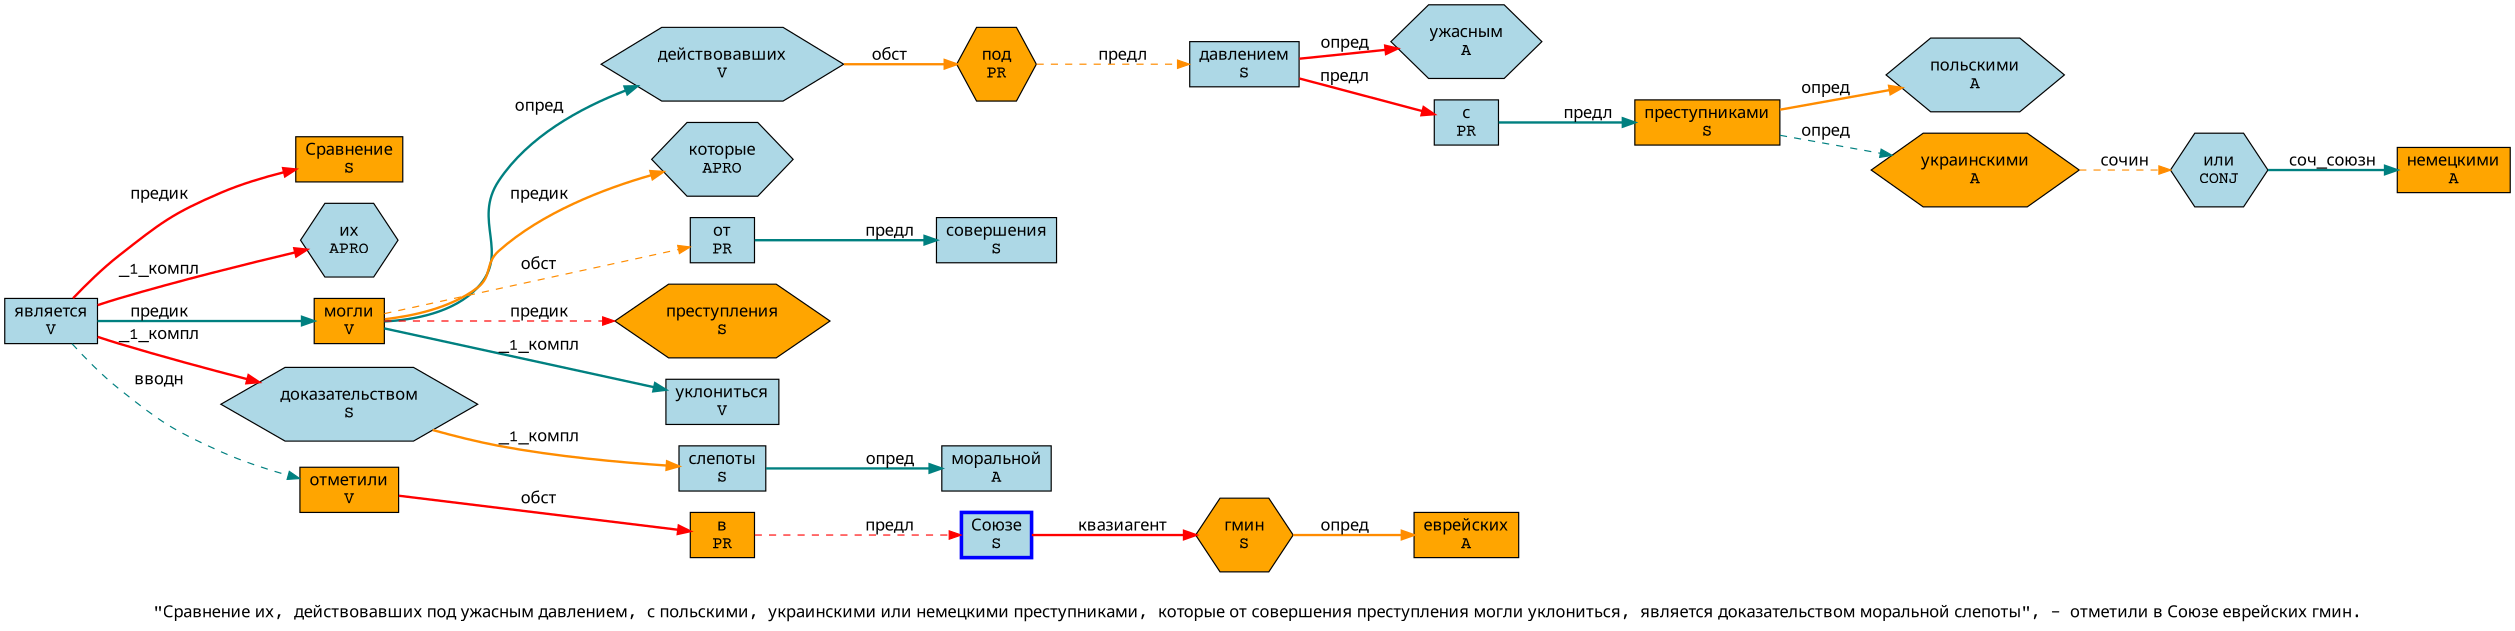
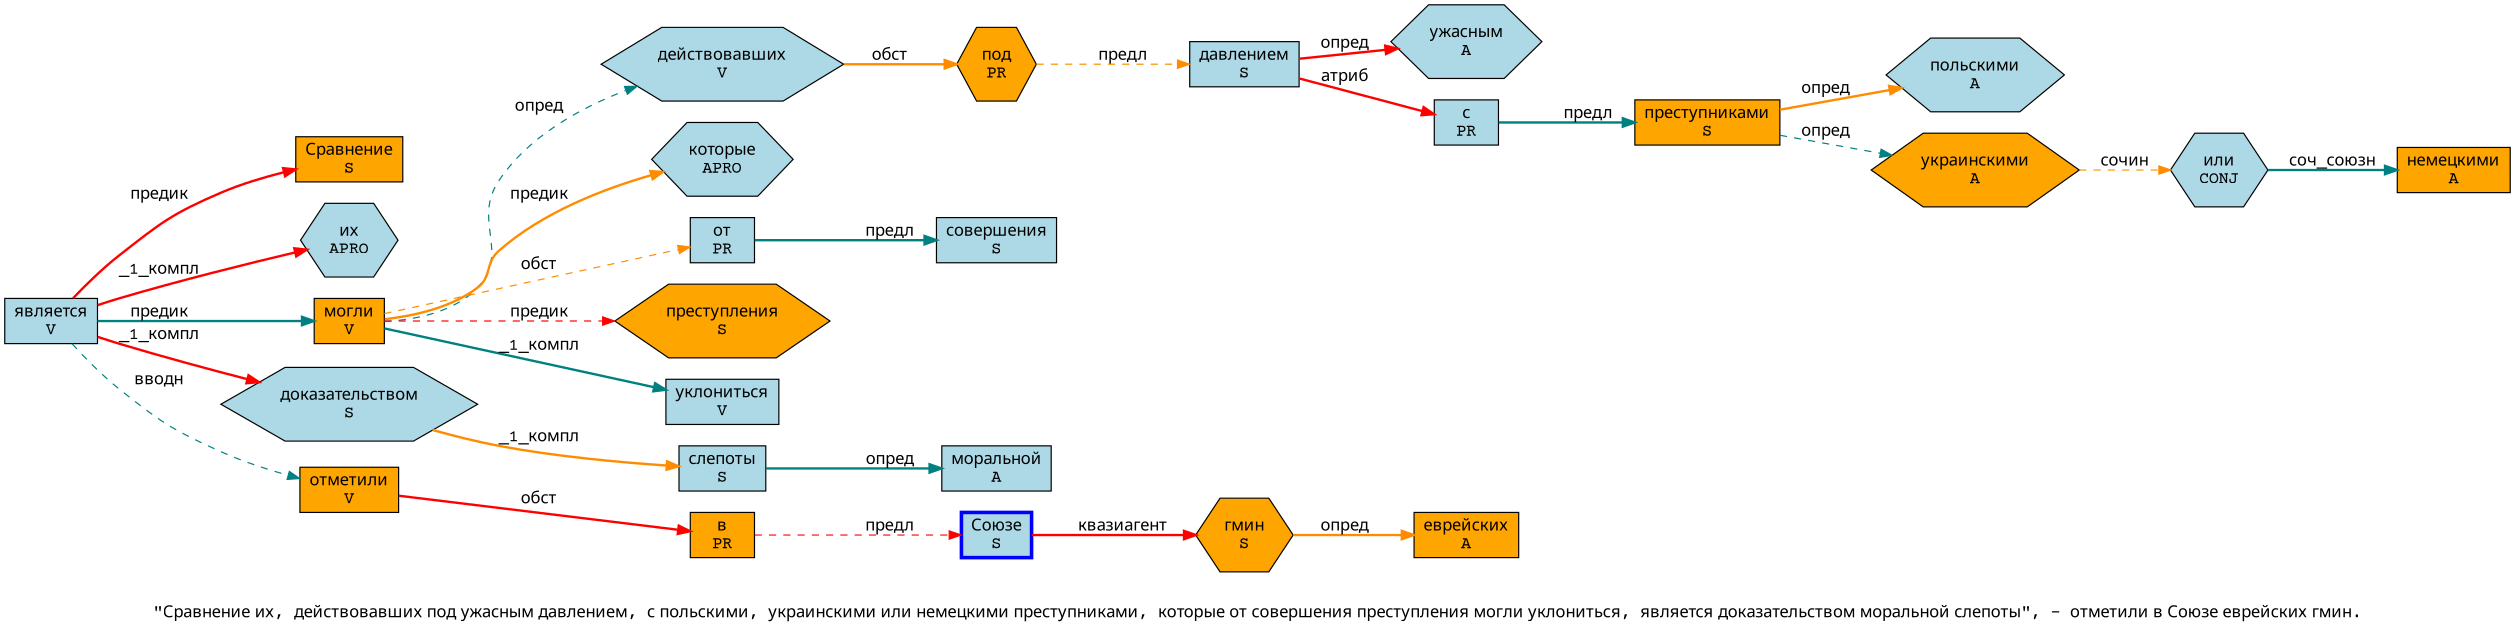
edge "давлением S" -> "с PR": label "предл" -> "атриб"
edge "могли V" -> "действовавших V": style bold -> dashed
